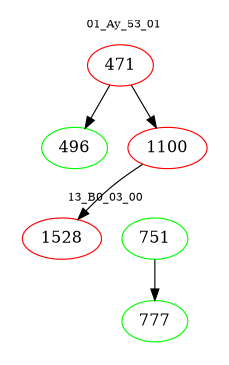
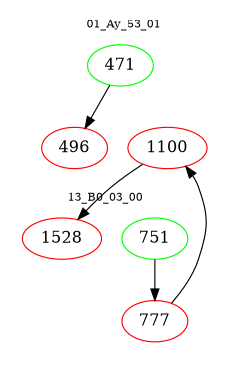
node "471": color red -> green
edge "471" -> "1100": now "777" -> "1100"
node "496": color green -> red
node "777": color green -> red
